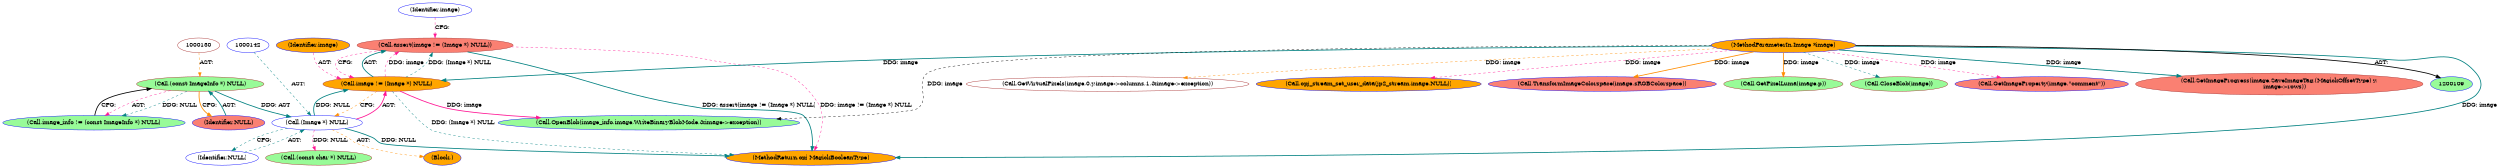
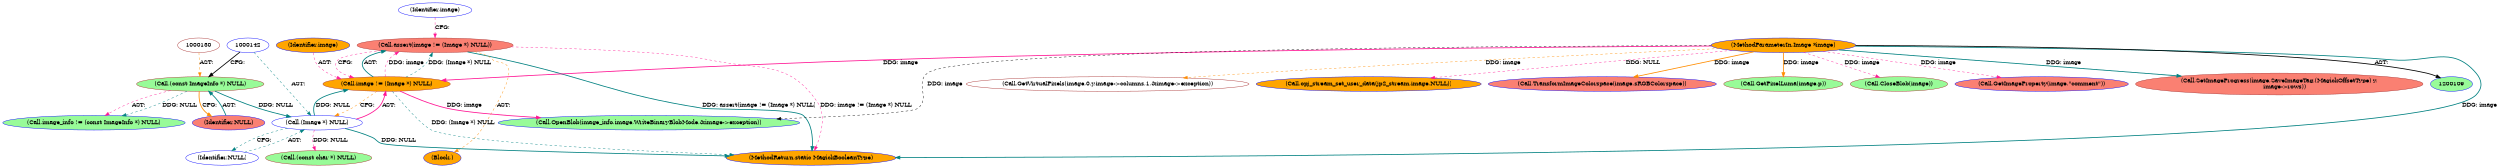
edge "(MethodParameterIn,Image *image)" -> "(Call,image != (Image *) NULL)": color teal -> deeppink
edge "(MethodParameterIn,Image *image)" -> "(Call,opj_stream_set_user_data(jp2_stream,image,NULL))": label "DDG: image" -> "DDG: NULL"
edge "(MethodParameterIn,Image *image)" -> "(Call,CloseBlob(image))": color teal -> deeppink
edge "(Call,image_info != (const ImageInfo *) NULL)" -> "(Call,(const ImageInfo *) NULL)": now "1000142" -> "(Call,(const ImageInfo *) NULL)"
edge "(Call,(const ImageInfo *) NULL)" -> "(Call,(Image *) NULL)": label "DDG: AST" -> "DDG: NULL"
edge "(Call,(Image *) NULL)" -> "(Block,)": now "(Call,assert(image != (Image *) NULL))" -> "(Block,)"
node "(MethodReturn,opj MagickBooleanType)": label "(MethodReturn,opj MagickBooleanType)" -> "(MethodReturn,static MagickBooleanType)"
